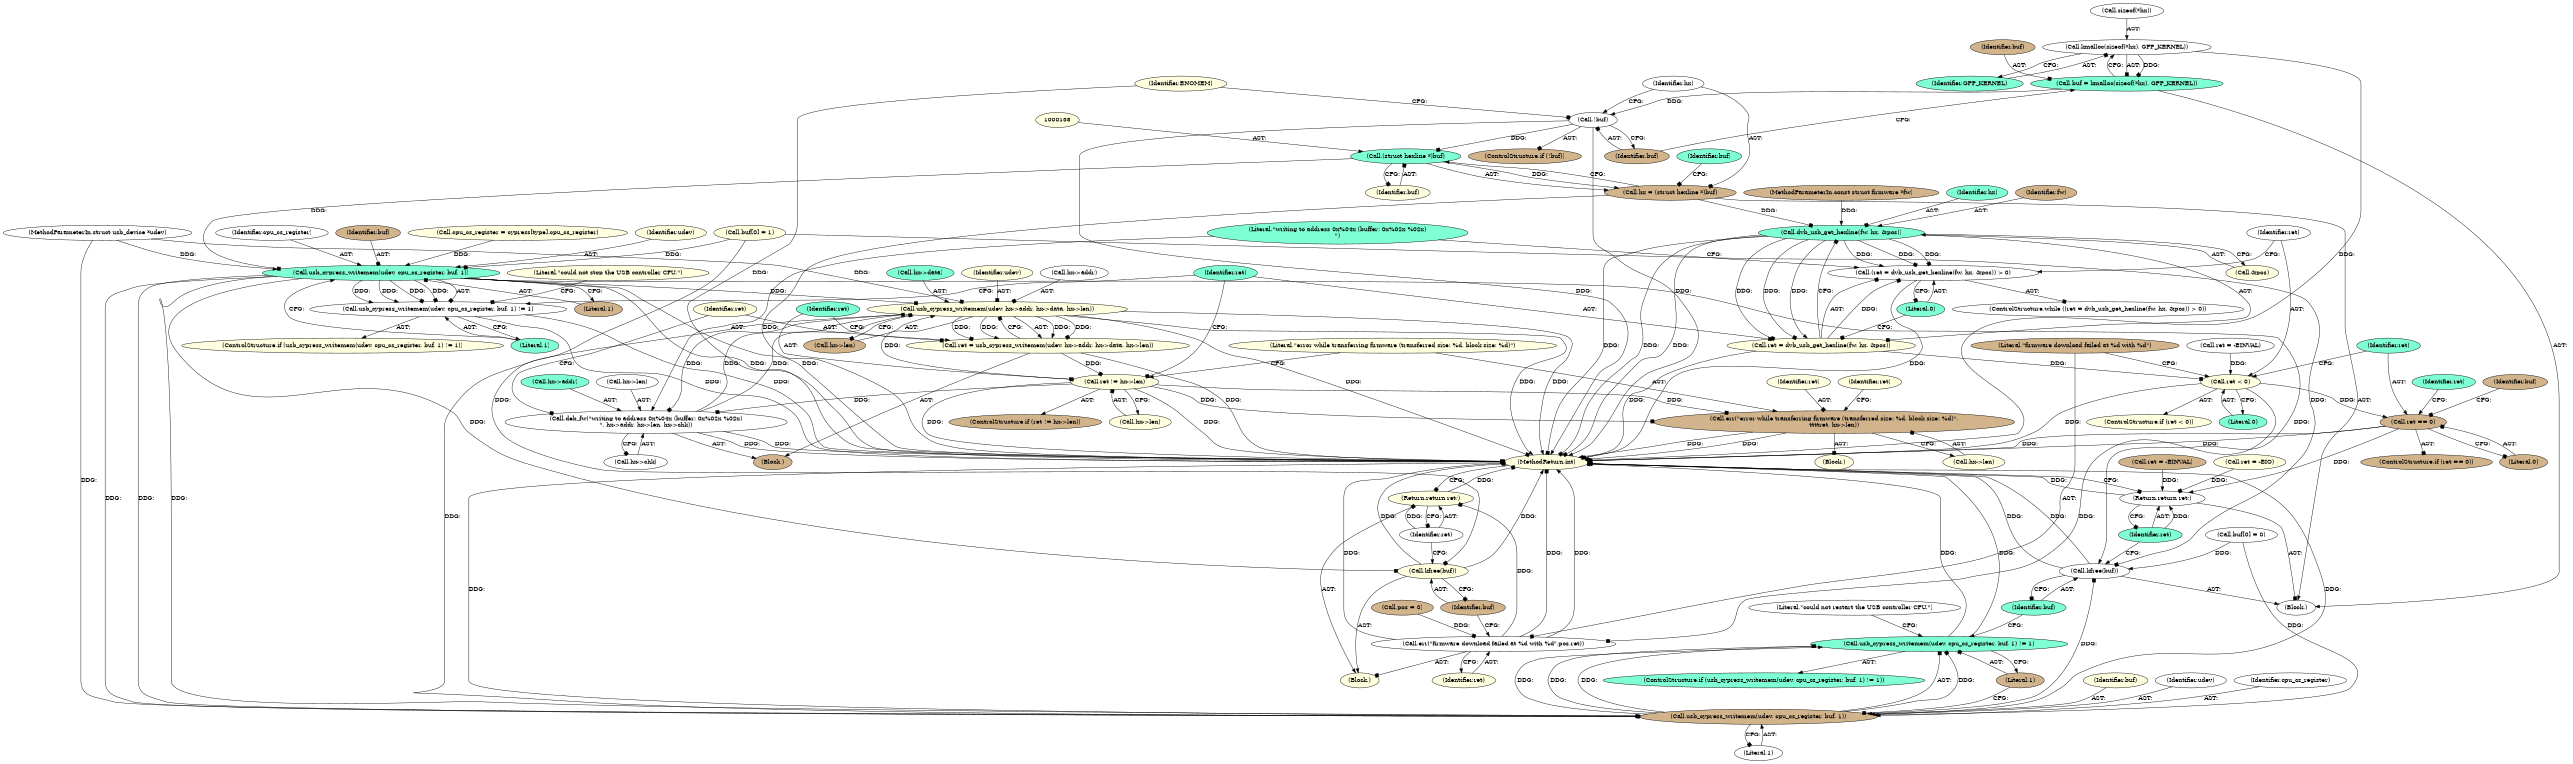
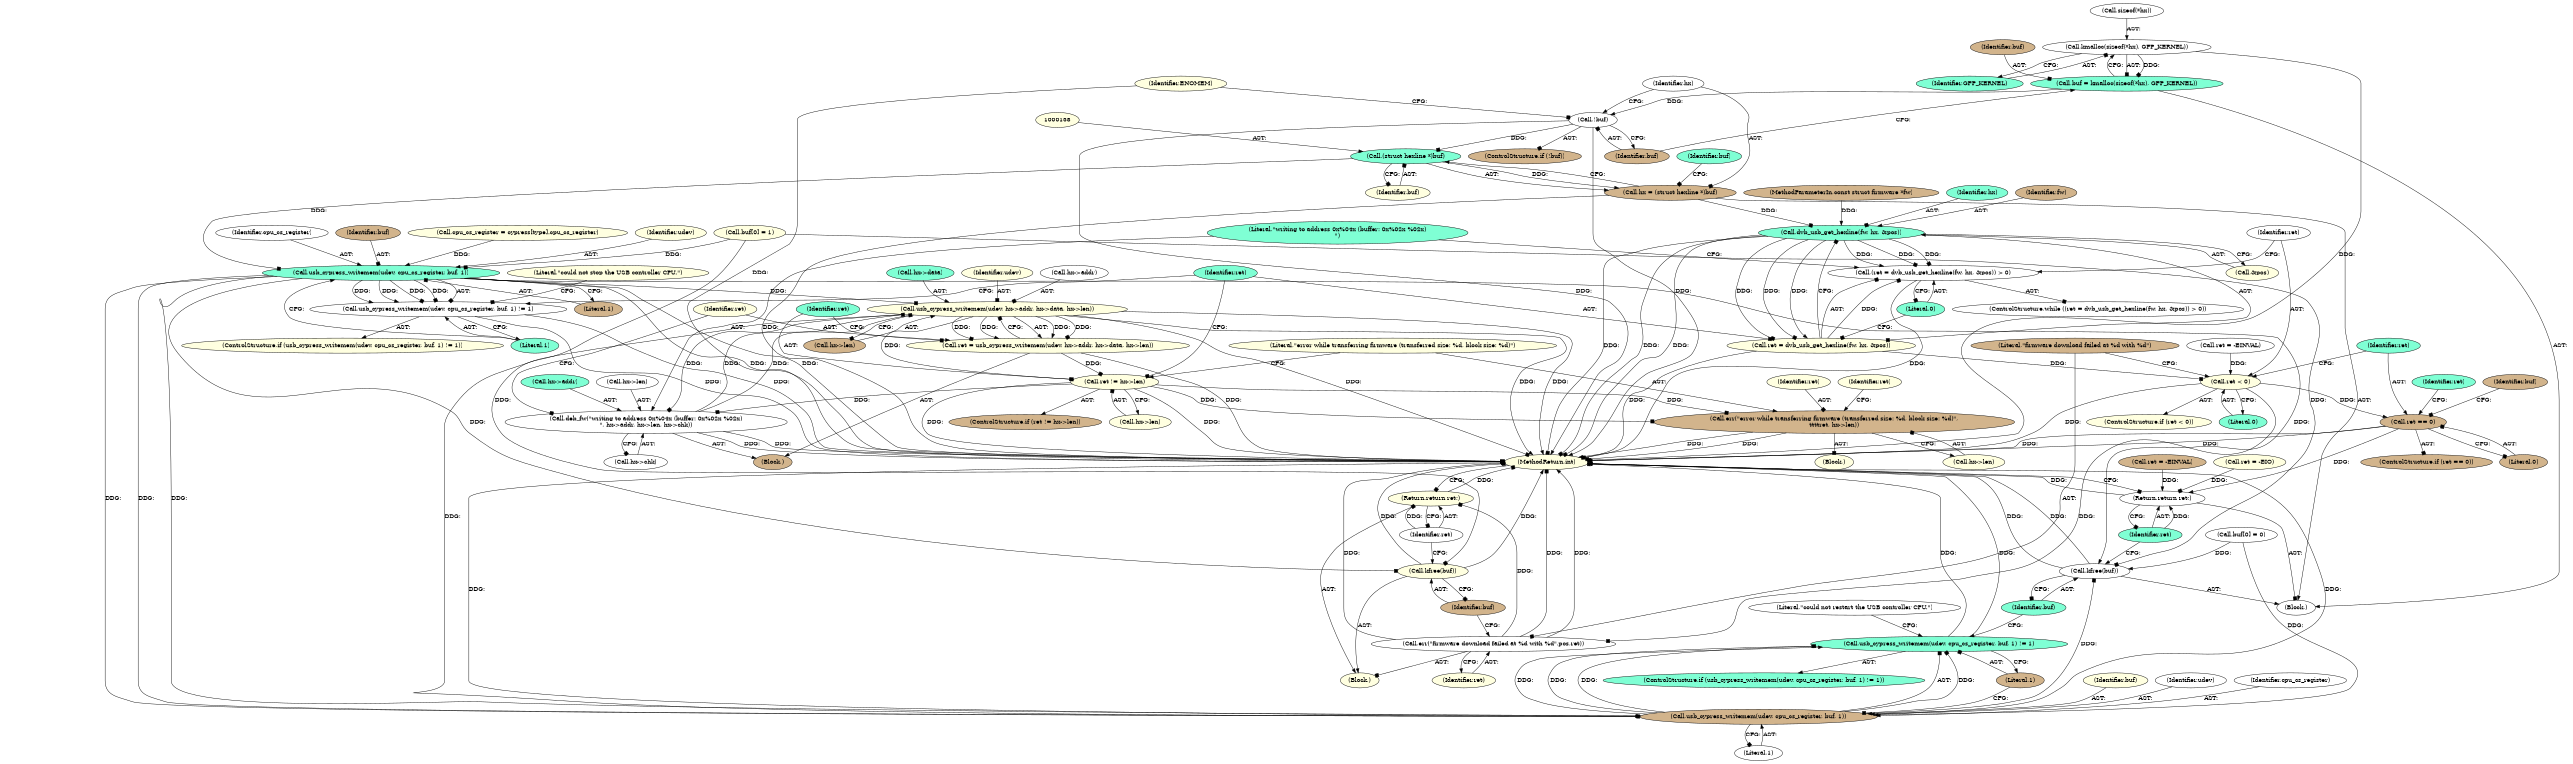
node "(MethodParameterIn,struct usb_device *udev)": removed
node "(Call,pos = 0)": removed
